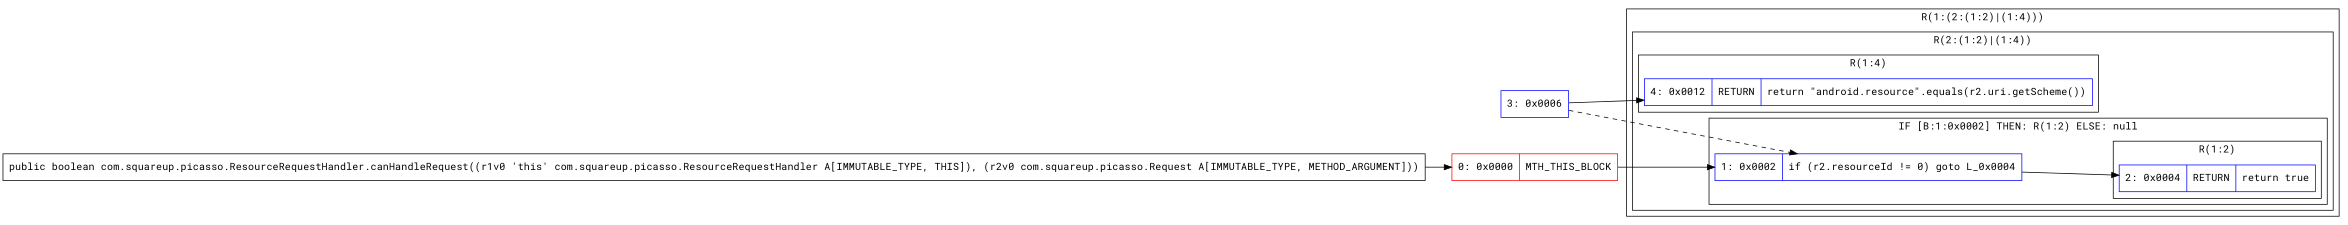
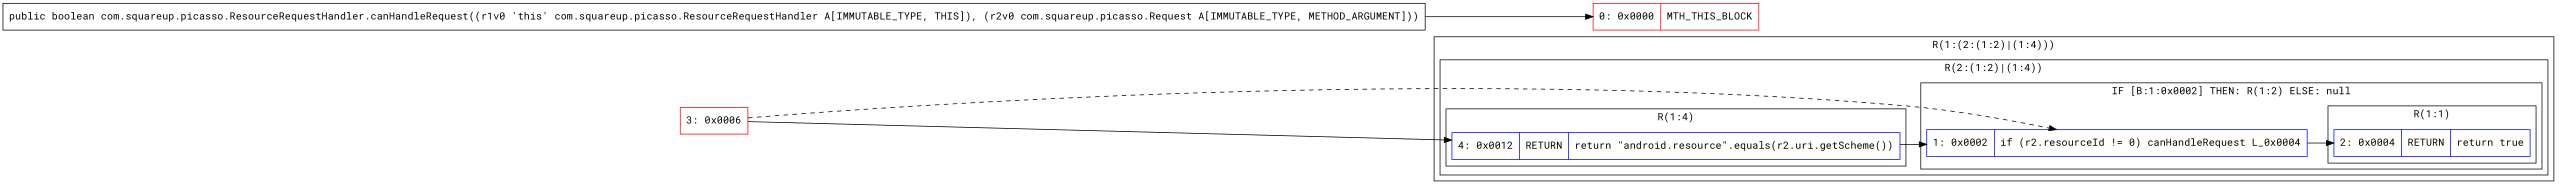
node "3: 0x0006": color blue -> red
cluster "R(1:2)": label "R(1:2)" -> "R(1:1)"
edge "0: 0x0000" -> "1: 0x0002": now "4: 0x0012" -> "1: 0x0002"
node "1: 0x0002": text "if (r2.resourceId != 0) goto L_0x0004" -> "if (r2.resourceId != 0) canHandleRequest L_0x0004"
